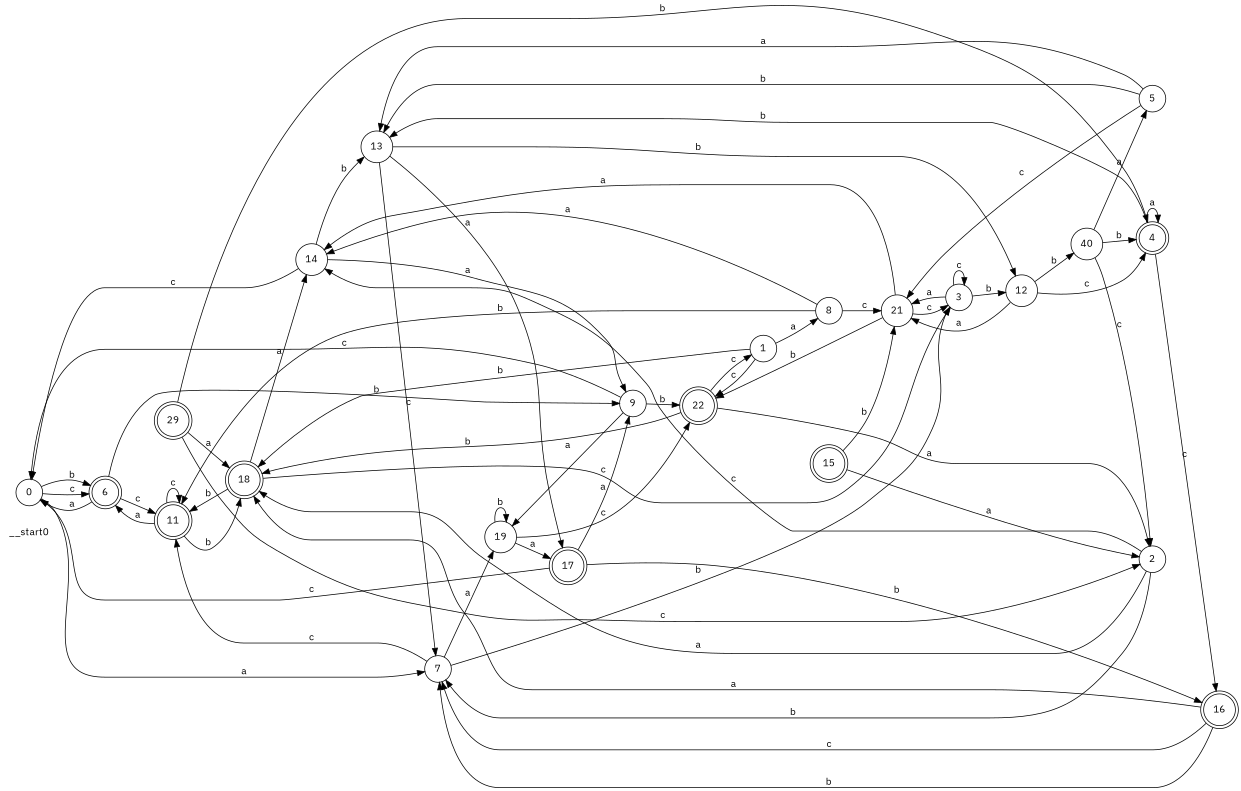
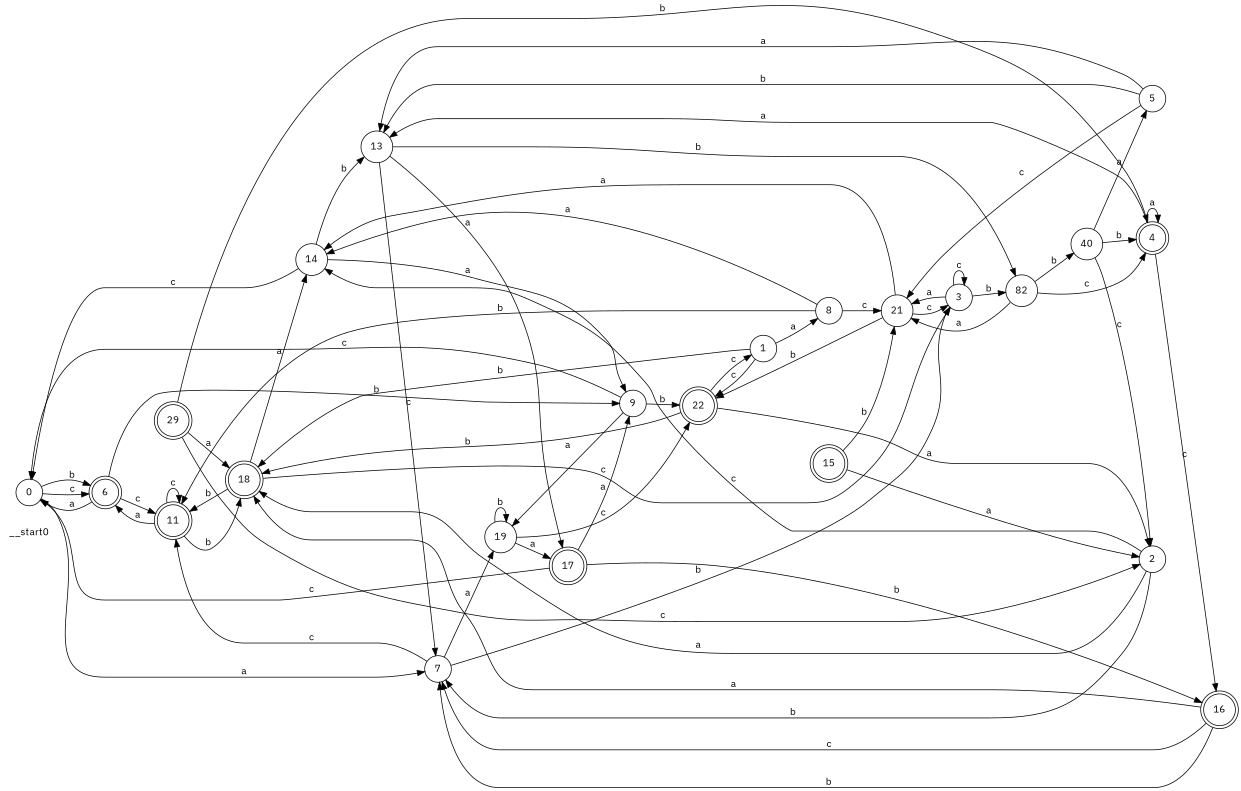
edge "4" -> "13": label "b" -> "a"
node "12": label "12" -> "82"
